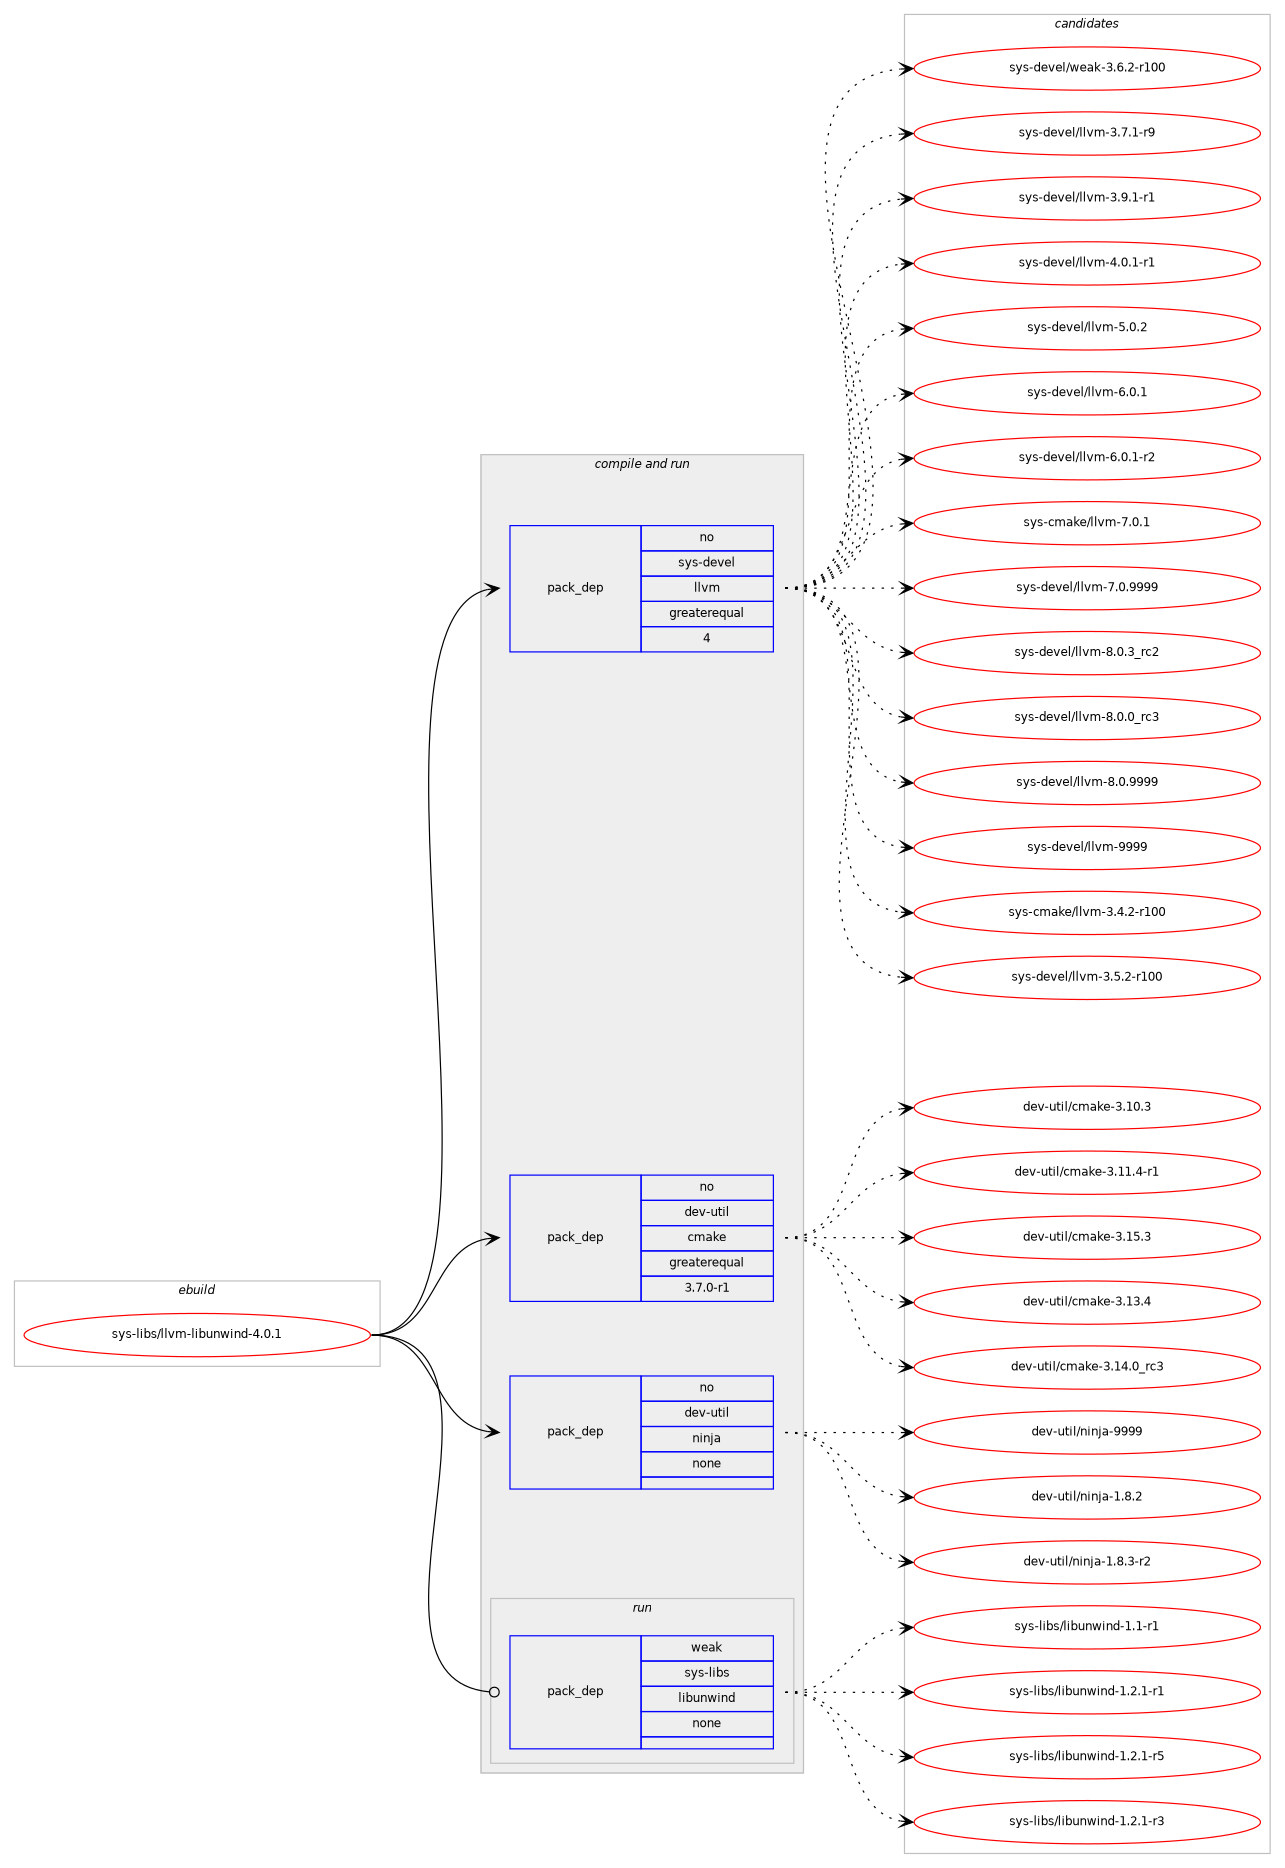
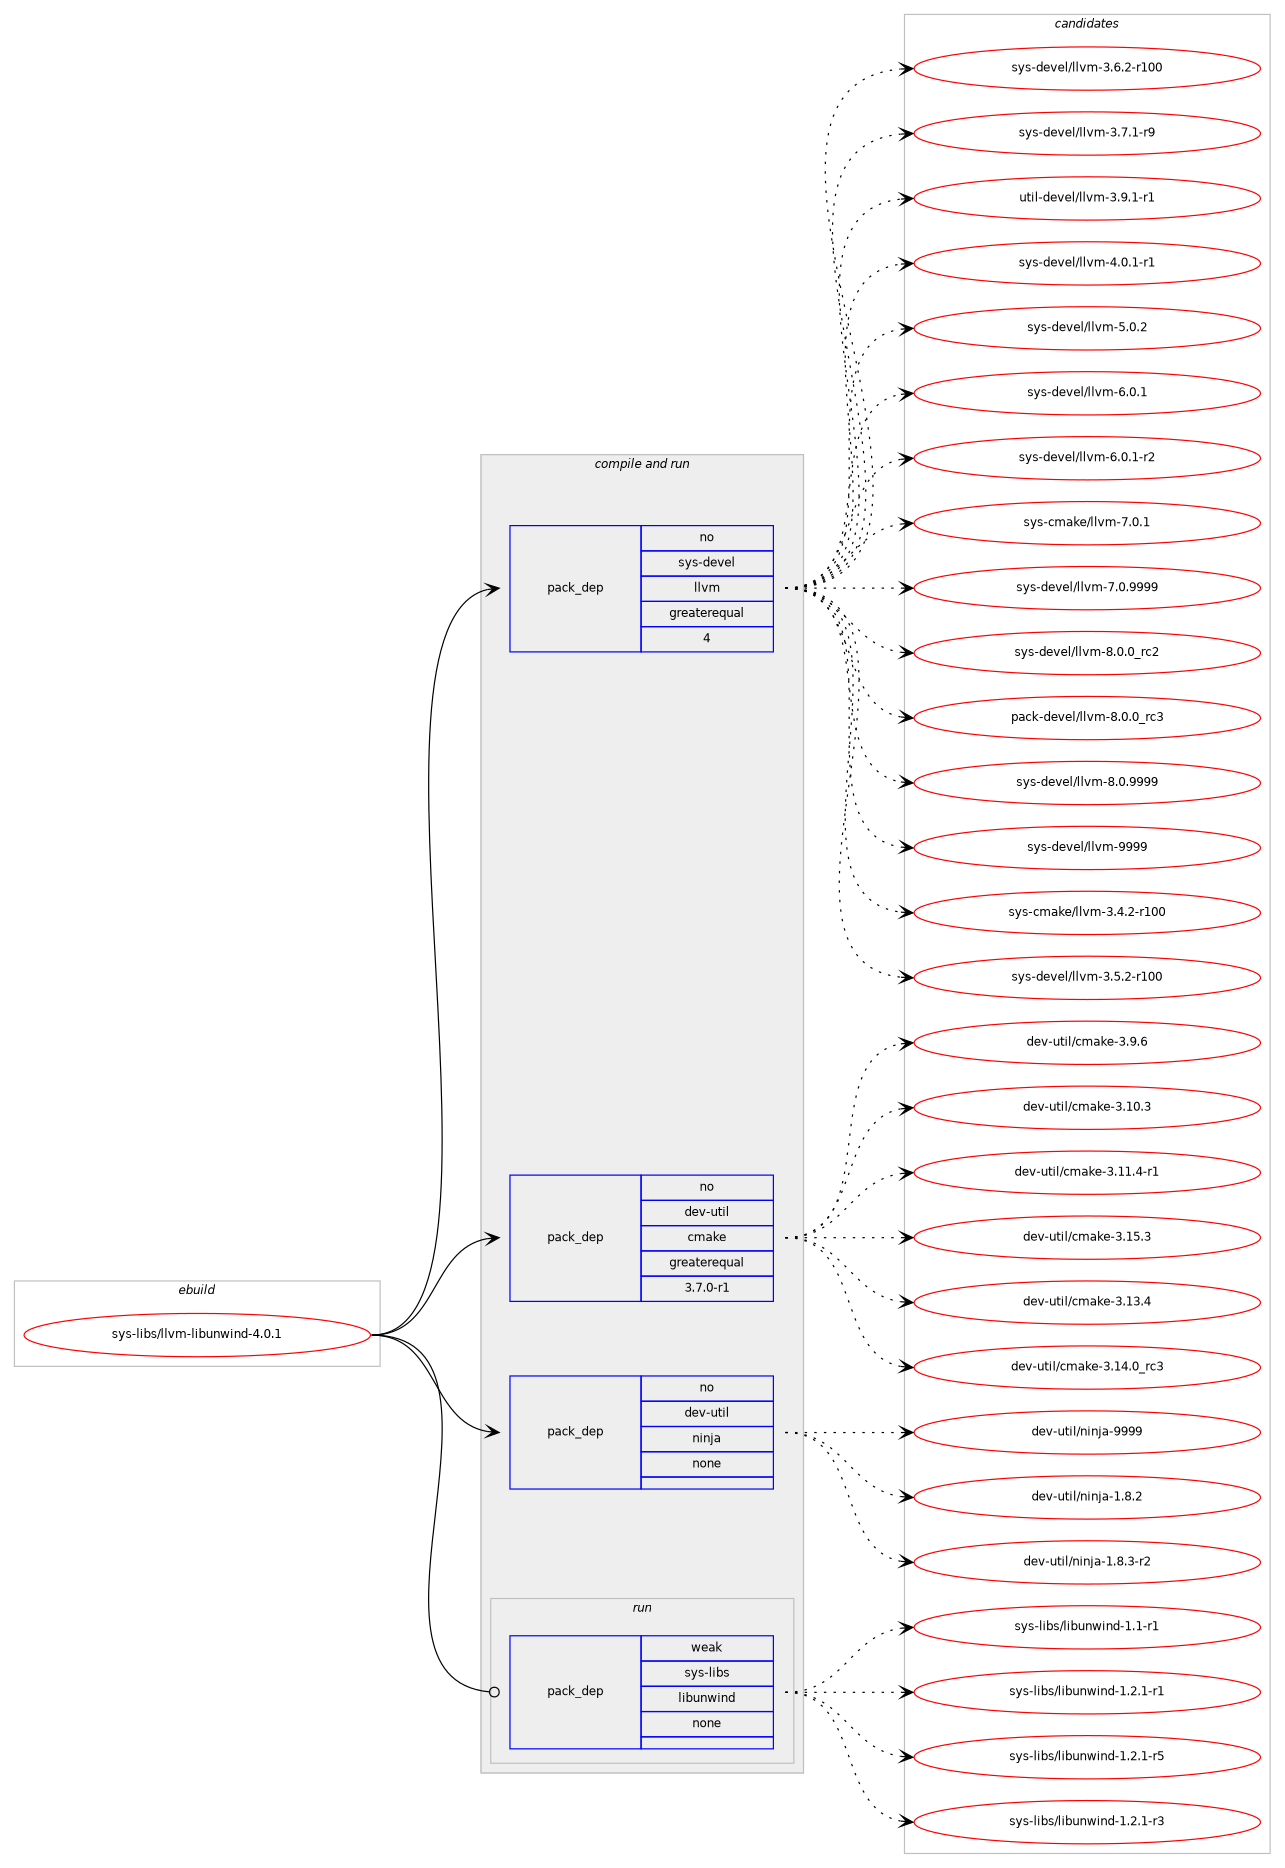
node "sys-devel/weak-3.6.2-r100": label "sys-devel/weak-3.6.2-r100" -> "sys-devel/llvm-3.6.2-r100"
node "sys-devel/llvm-3.9.1-r1": label "sys-devel/llvm-3.9.1-r1" -> "util-devel/llvm-3.9.1-r1"
node "sys-devel/llvm-8.0.3_rc2": label "sys-devel/llvm-8.0.3_rc2" -> "sys-devel/llvm-8.0.0_rc2"
node "sys-devel/llvm-8.0.0_rc3": label "sys-devel/llvm-8.0.0_rc3" -> "pack-devel/llvm-8.0.0_rc3"
node "dev-util/cmake-3.9.6": added
